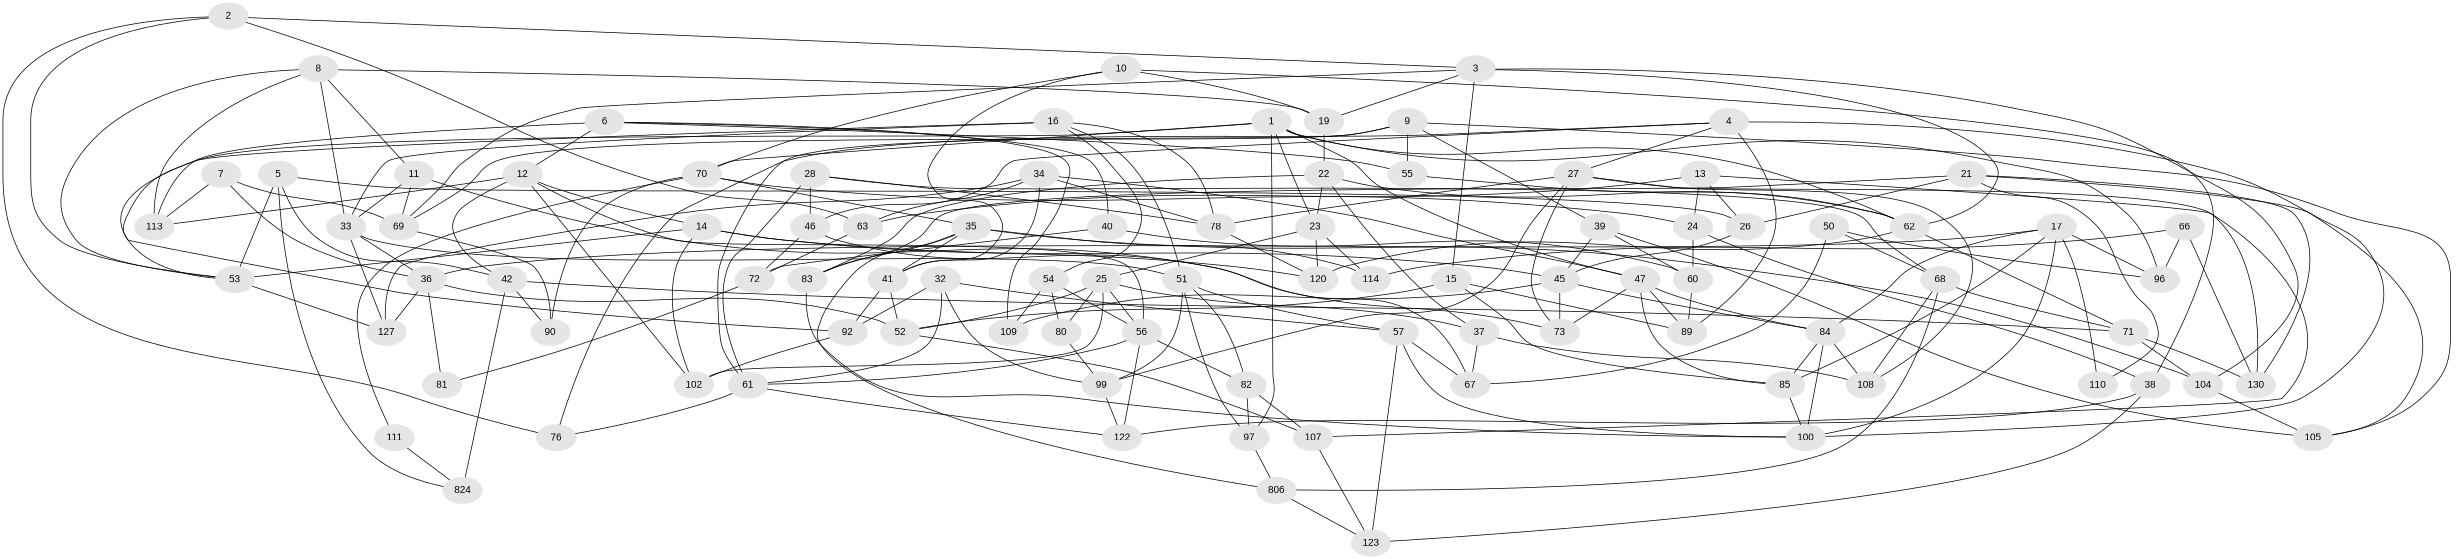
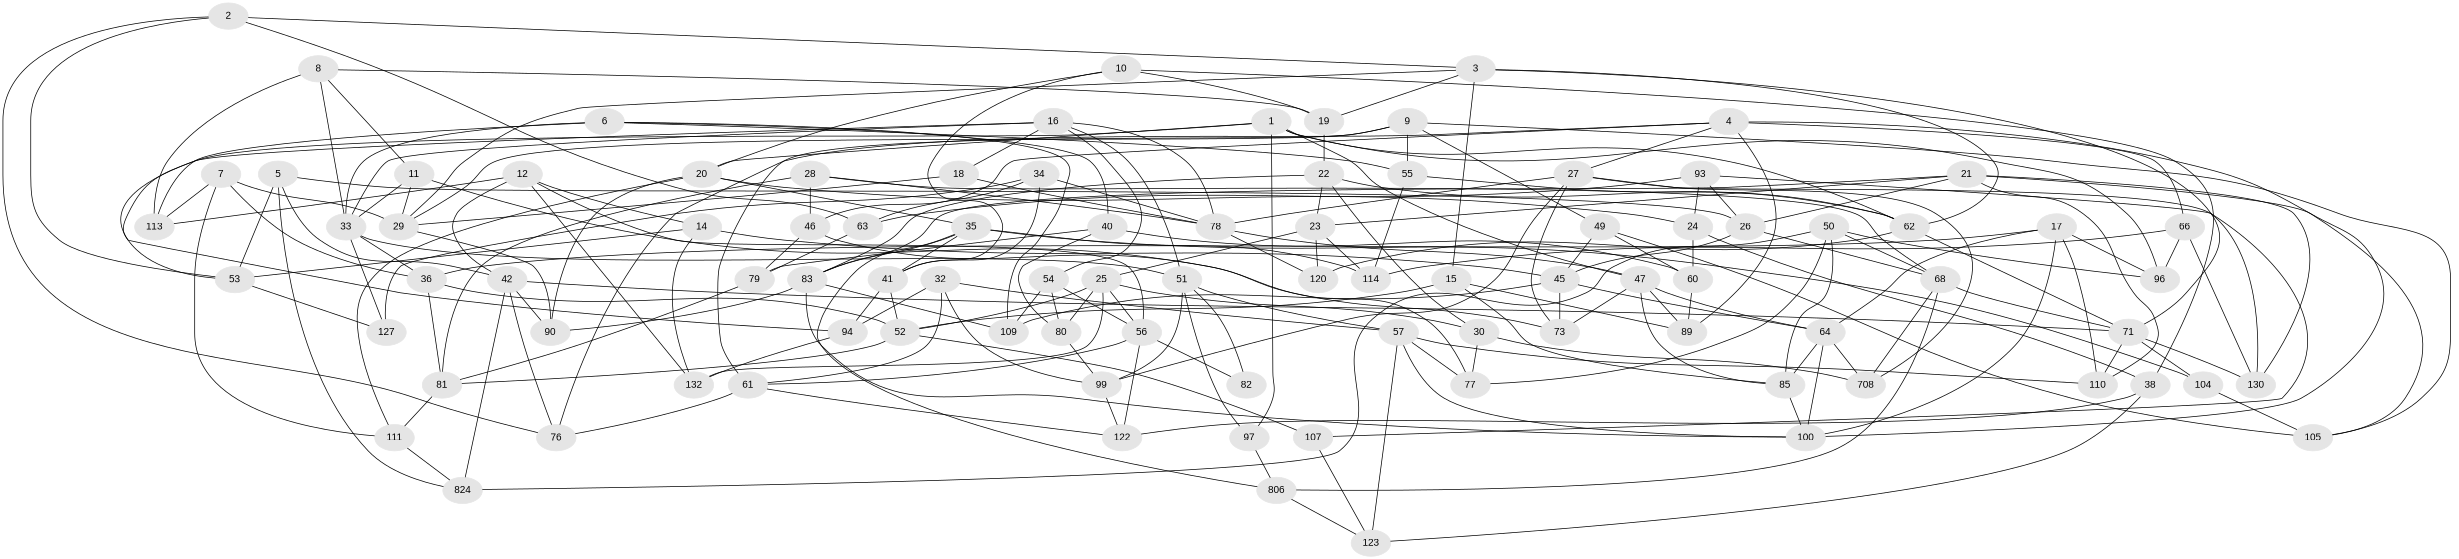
edge "3" -- "104": now "3" -- "71"
edge "4" -- "66": added
edge "8" -- "53": removed
edge "6" -- "12": now "6" -- "33"
edge "1" -- "23": now "21" -- "23"
node "70": label "70" -> "20"
node "18": added
node "13": label "13" -> "93"
edge "34" -- "47": now "78" -- "47"
node "69": label "69" -> "29"
edge "55" -- "114": added
node "39": label "39" -> "49"
edge "26" -- "68": added
edge "14" -- "120": removed
edge "40" -- "80": added
edge "28" -- "61": now "28" -- "81"
node "72": label "72" -> "79"
edge "17" -- "85": now "50" -- "85"
edge "36" -- "127": removed
edge "83" -- "109": added
edge "83" -- "90": added
node "92": label "92" -> "94"
node "37": label "37" -> "30"
node "84": label "84" -> "64"
edge "42" -- "76": added
edge "71" -- "110": added
edge "57" -- "110": added
edge "7" -- "111": added
edge "52" -- "81": added
node "102": label "102" -> "132"
node "67": label "67" -> "77"
node "108": label "108" -> "708"
edge "82" -- "97": removed
edge "81" -- "111": added
edge "82" -- "107": removed
edge "50" -- "824": added
